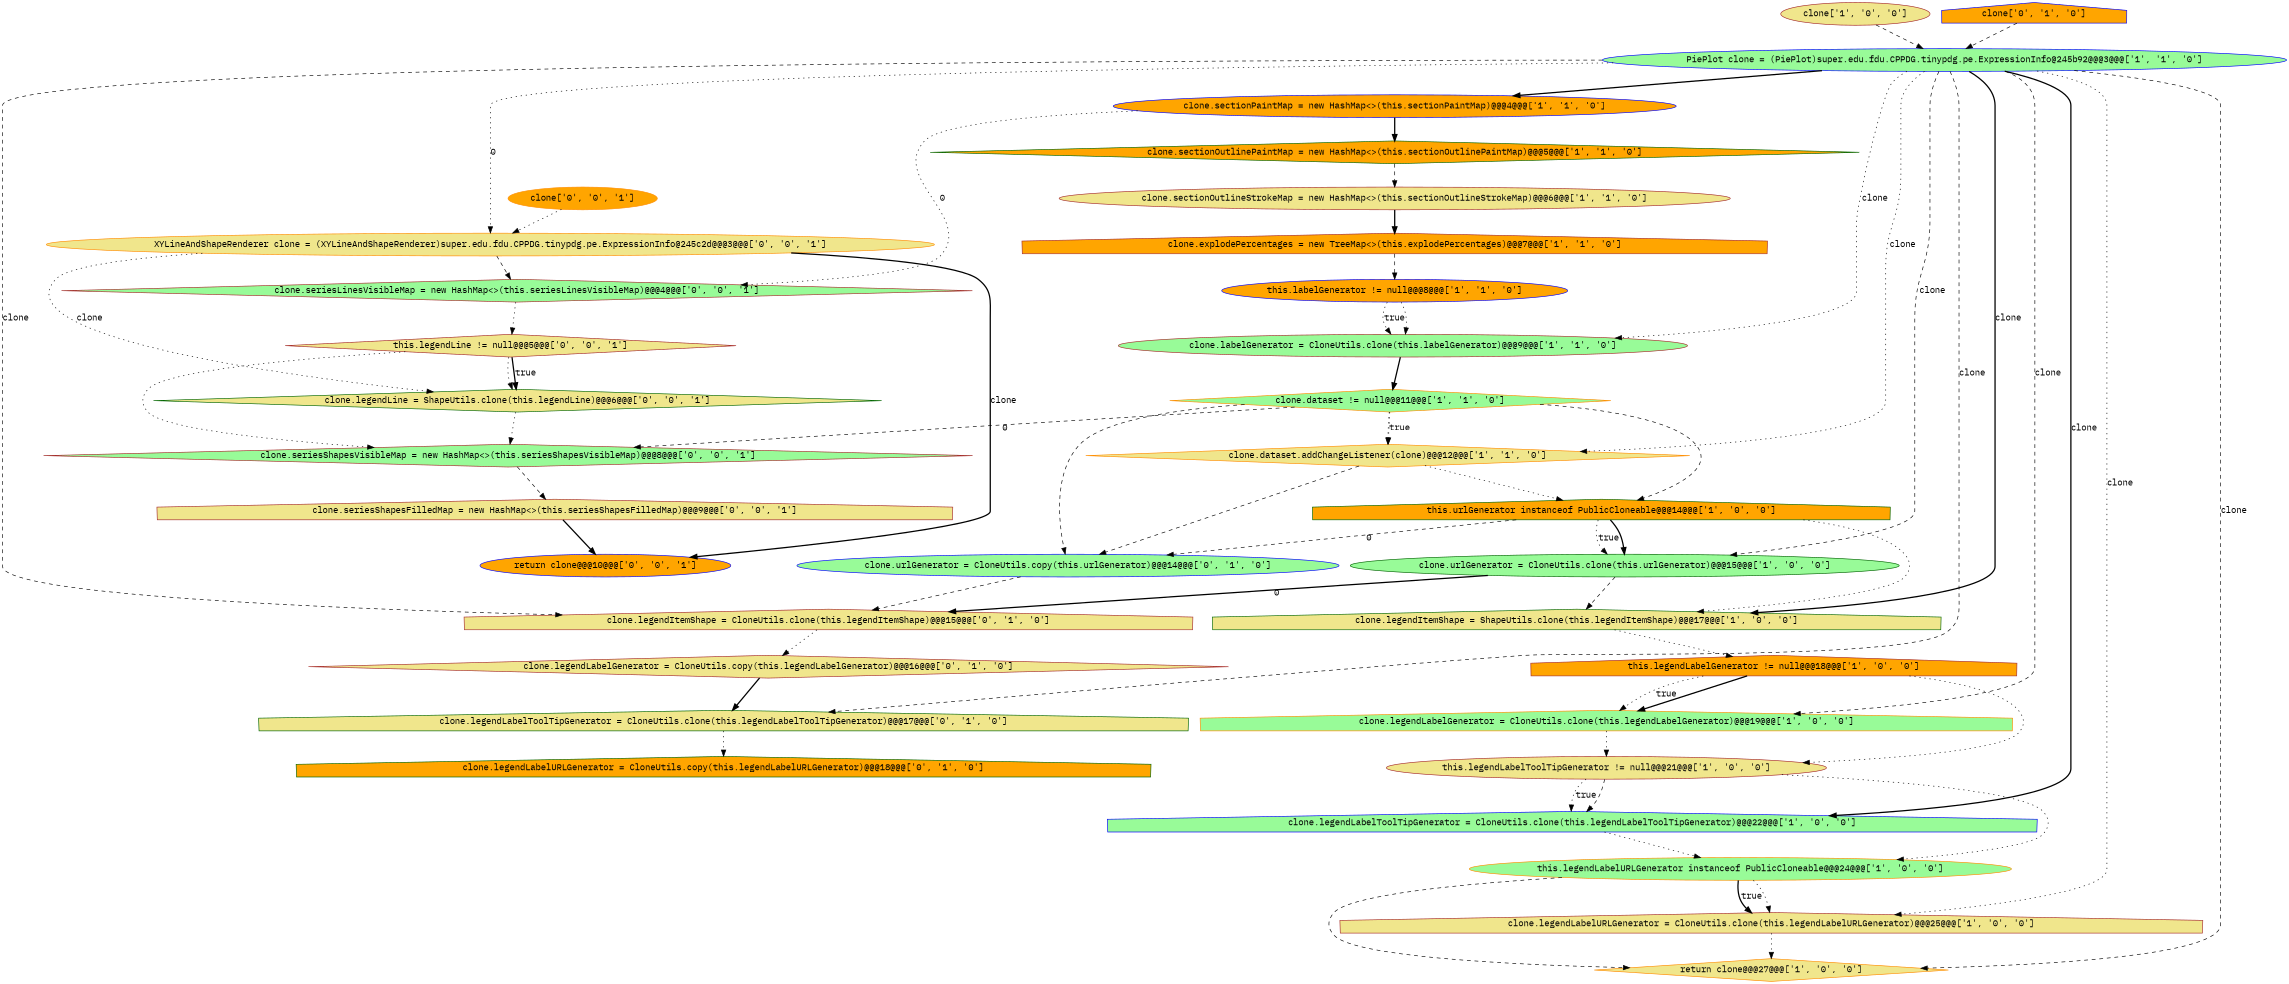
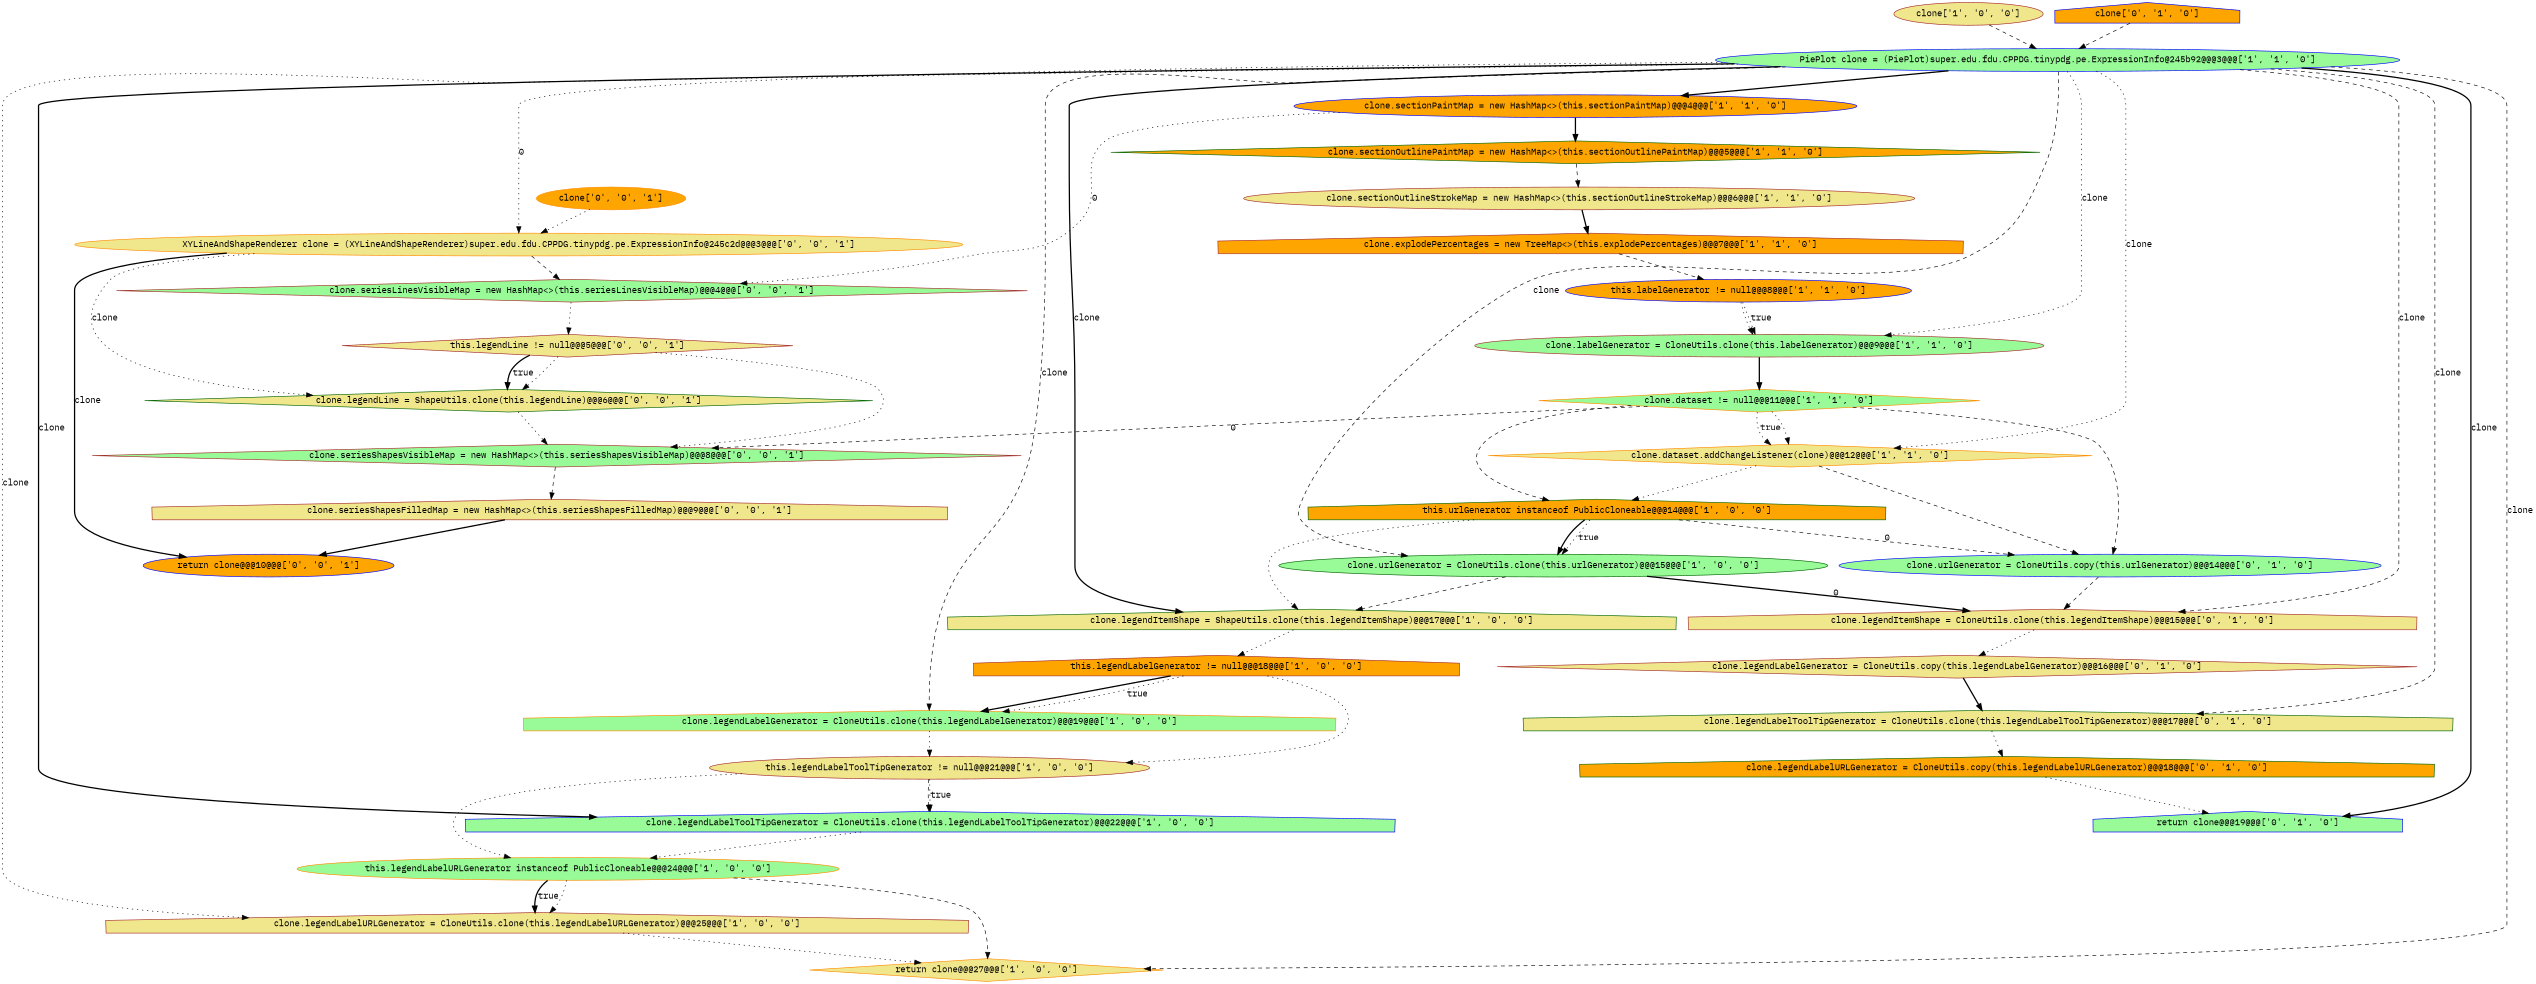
node "return clone@@@19@@@['0', '1', '0']": added
